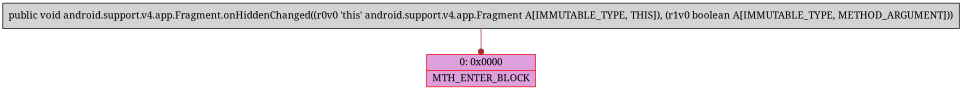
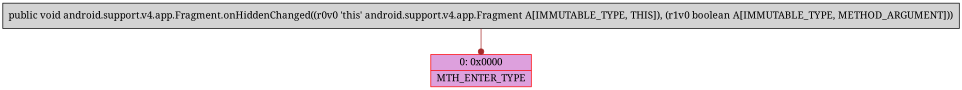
node "0: 0x0000": text "MTH_ENTER_BLOCK" -> "MTH_ENTER_TYPE"
